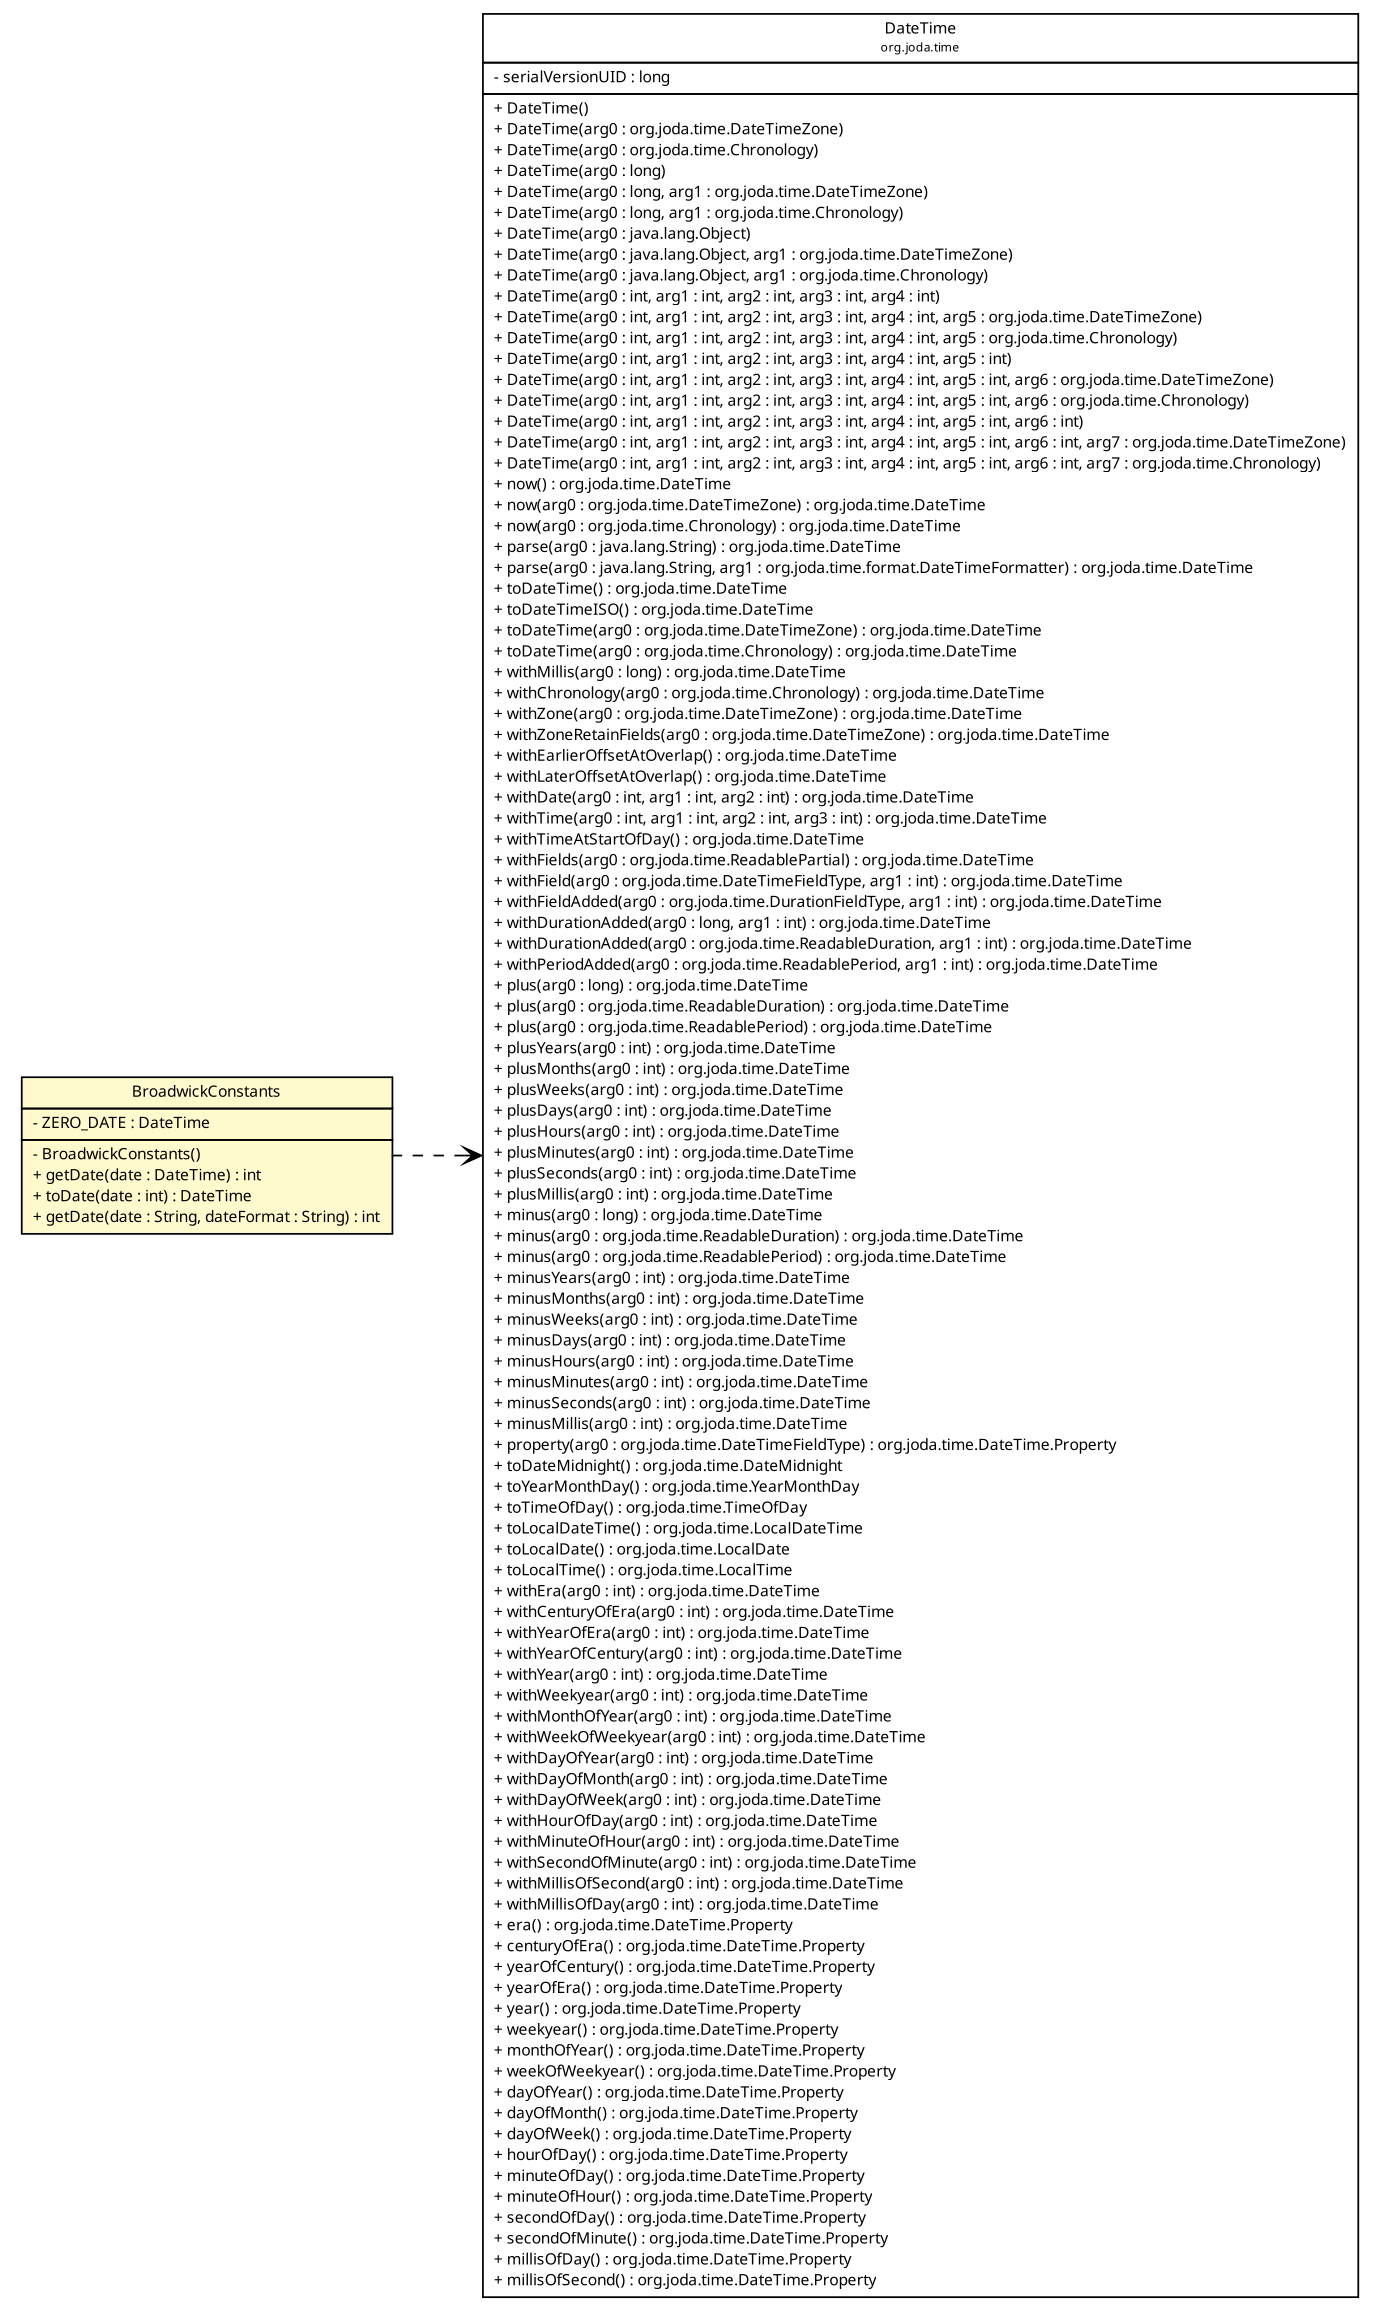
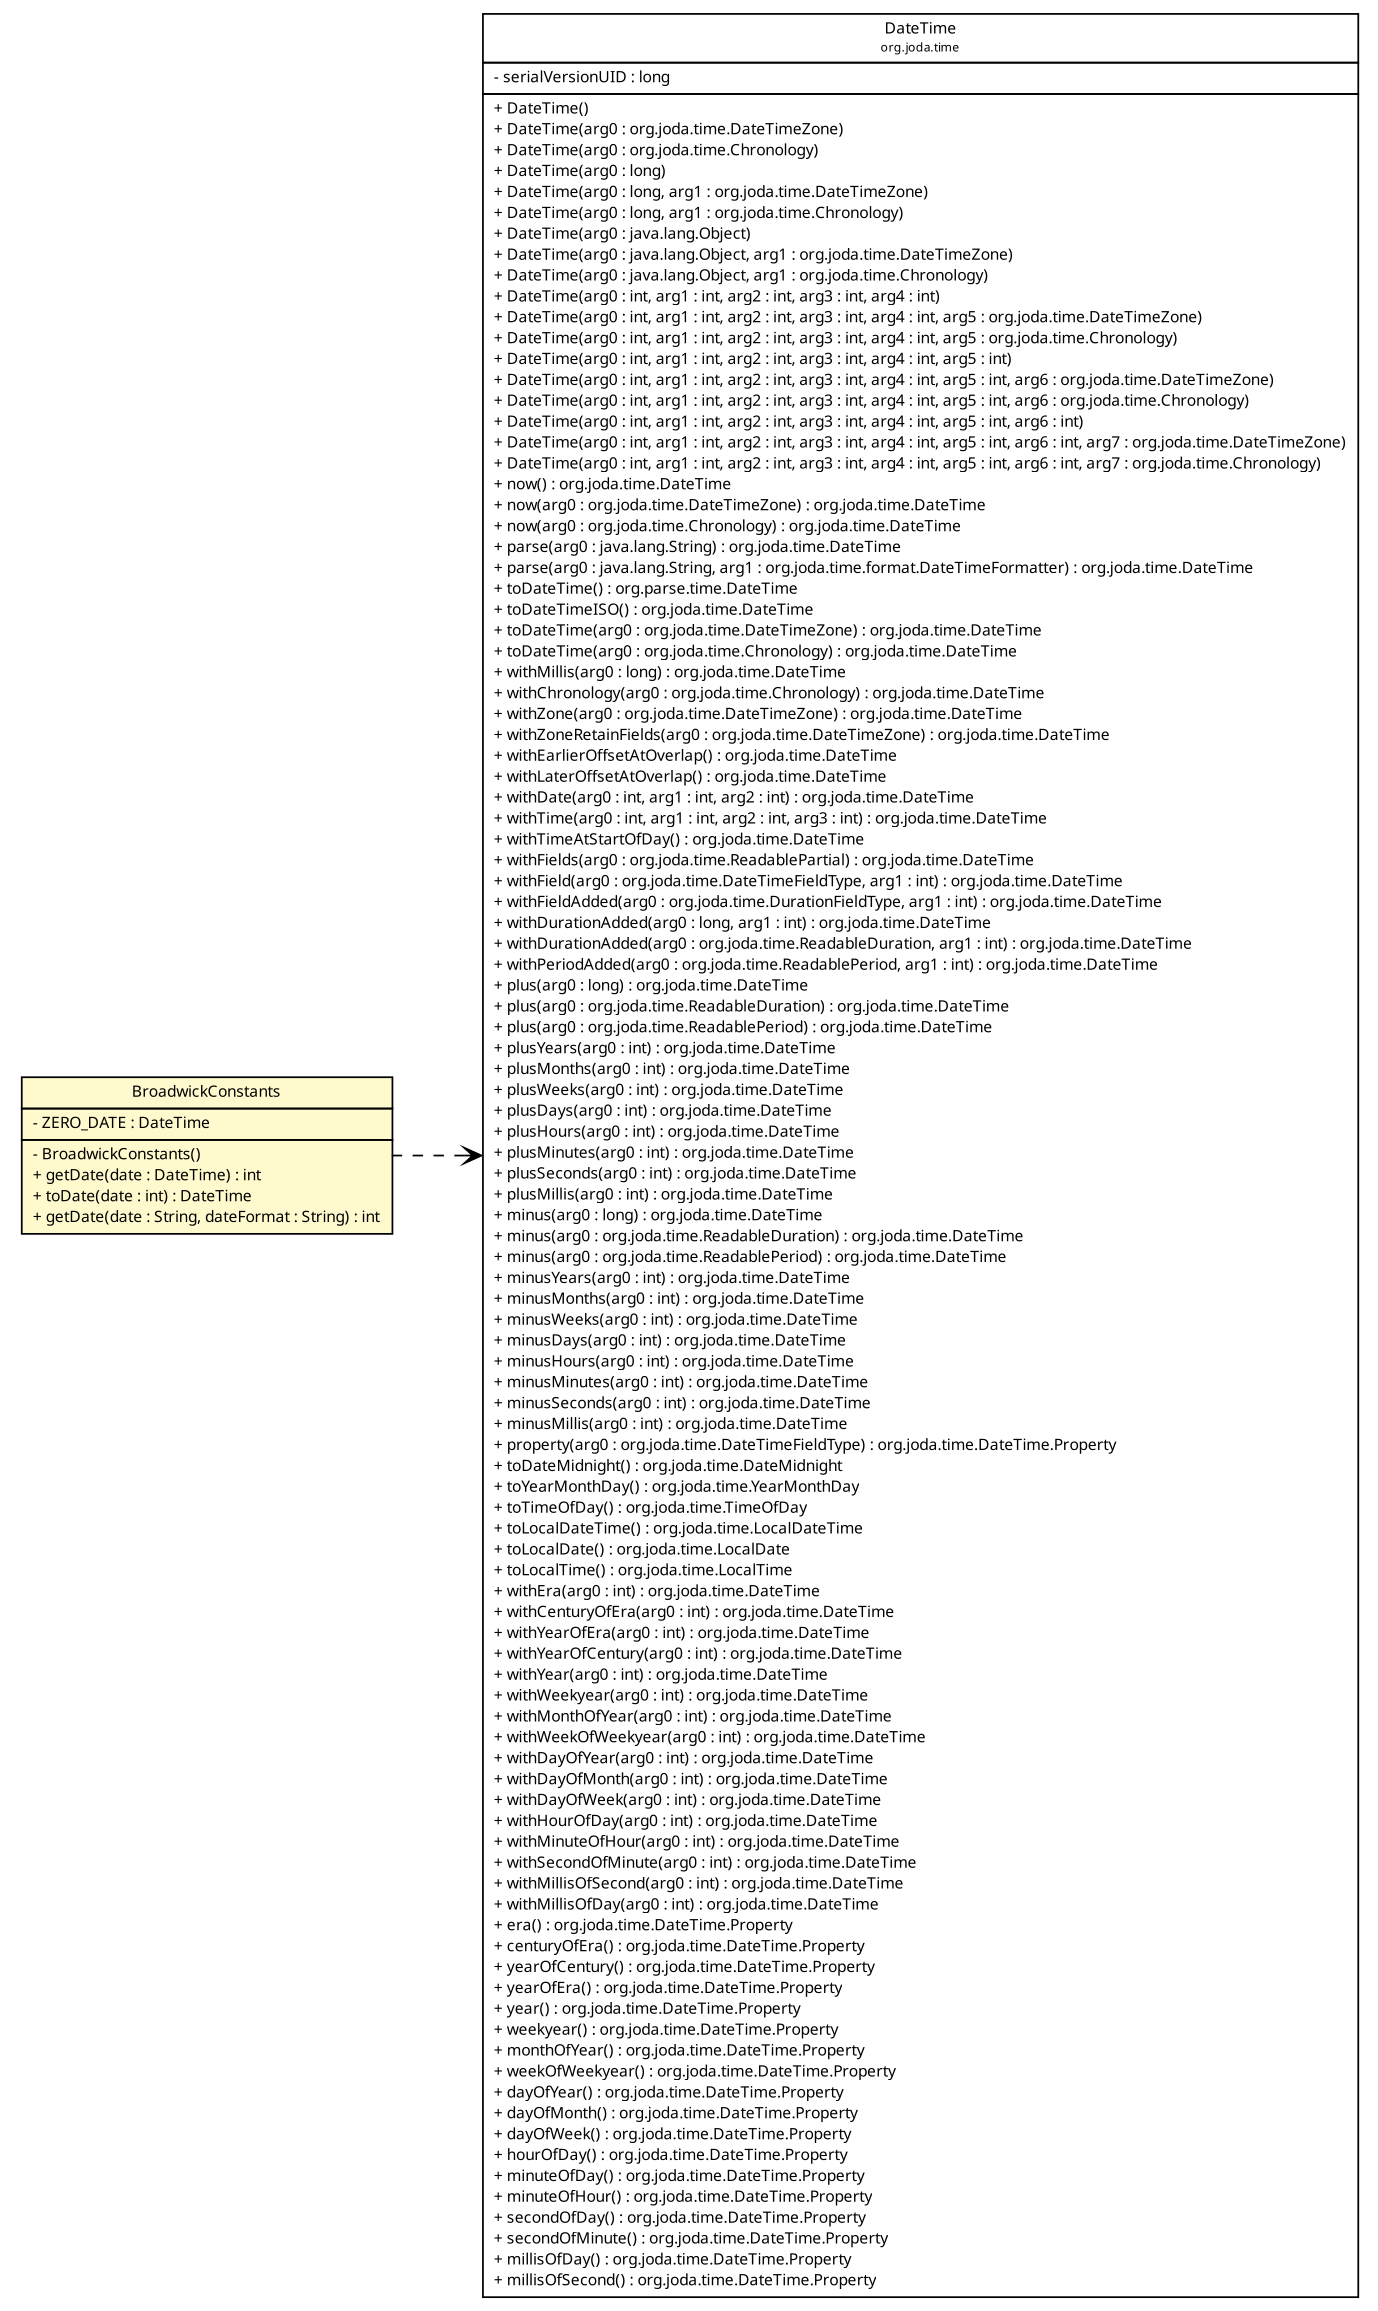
node "DateTime": text "+ toDateTime() : org.joda.time.DateTime" -> "+ toDateTime() : org.parse.time.DateTime"
